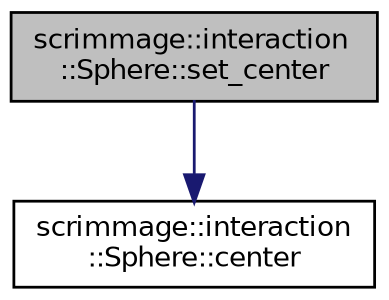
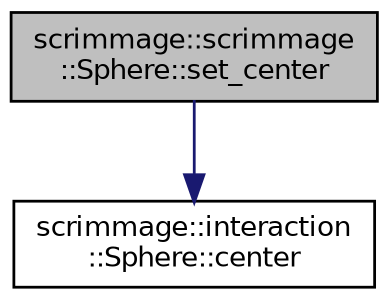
node "scrimmage::interaction ::Sphere::set_center": label "scrimmage::interaction ::Sphere::set_center" -> "scrimmage::scrimmage ::Sphere::set_center"
